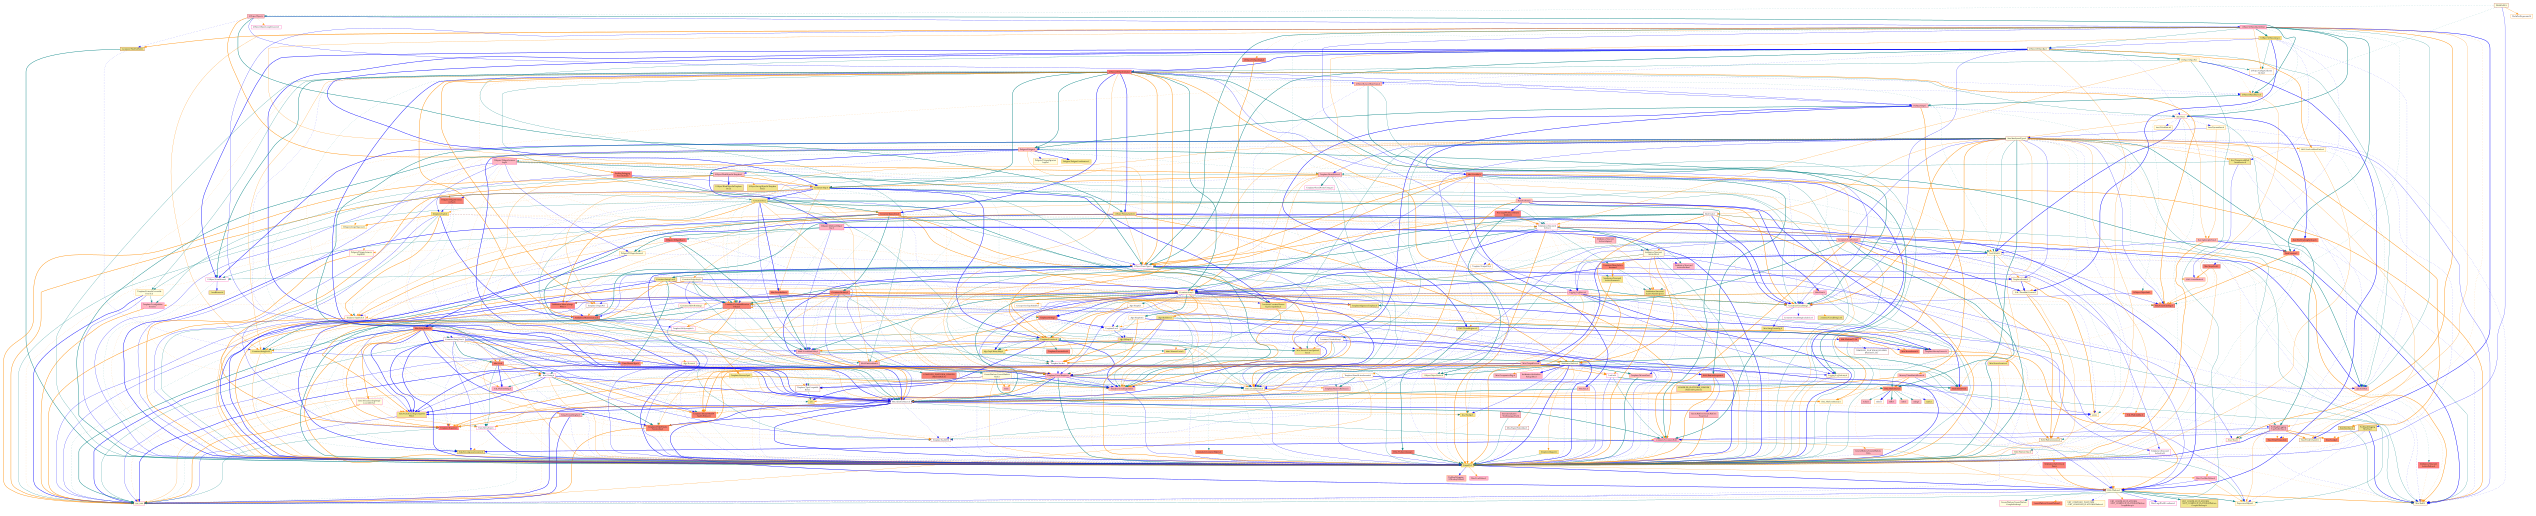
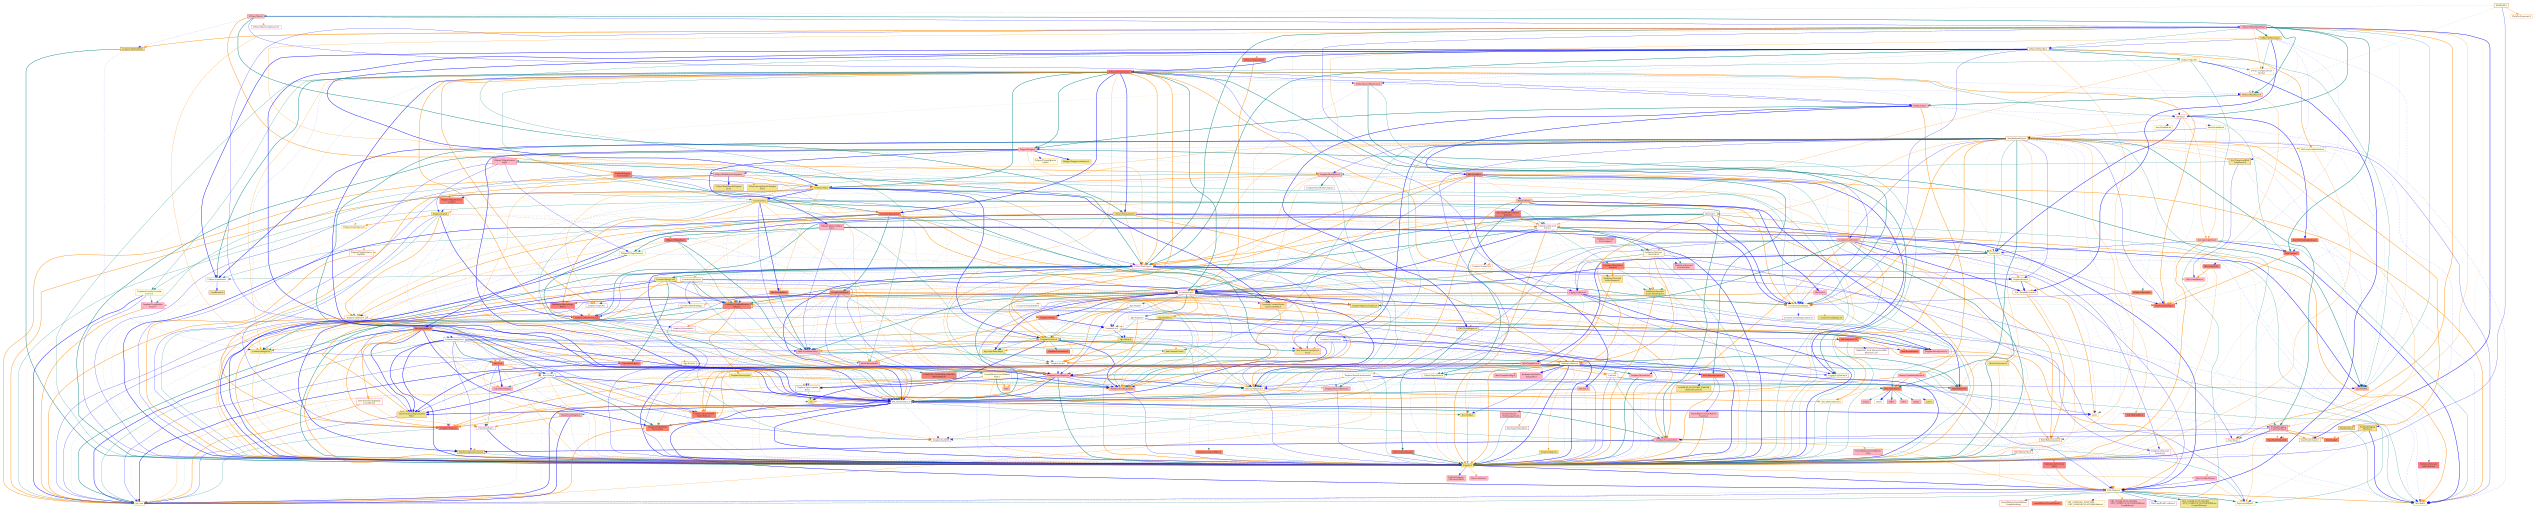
edge "Algo/Heapify.h" -> "Templates/Sorting.h": now "Algo/Heapify.h" -> "Templates/Less.h"
node "Misc/StringFormatArg.h": removed
